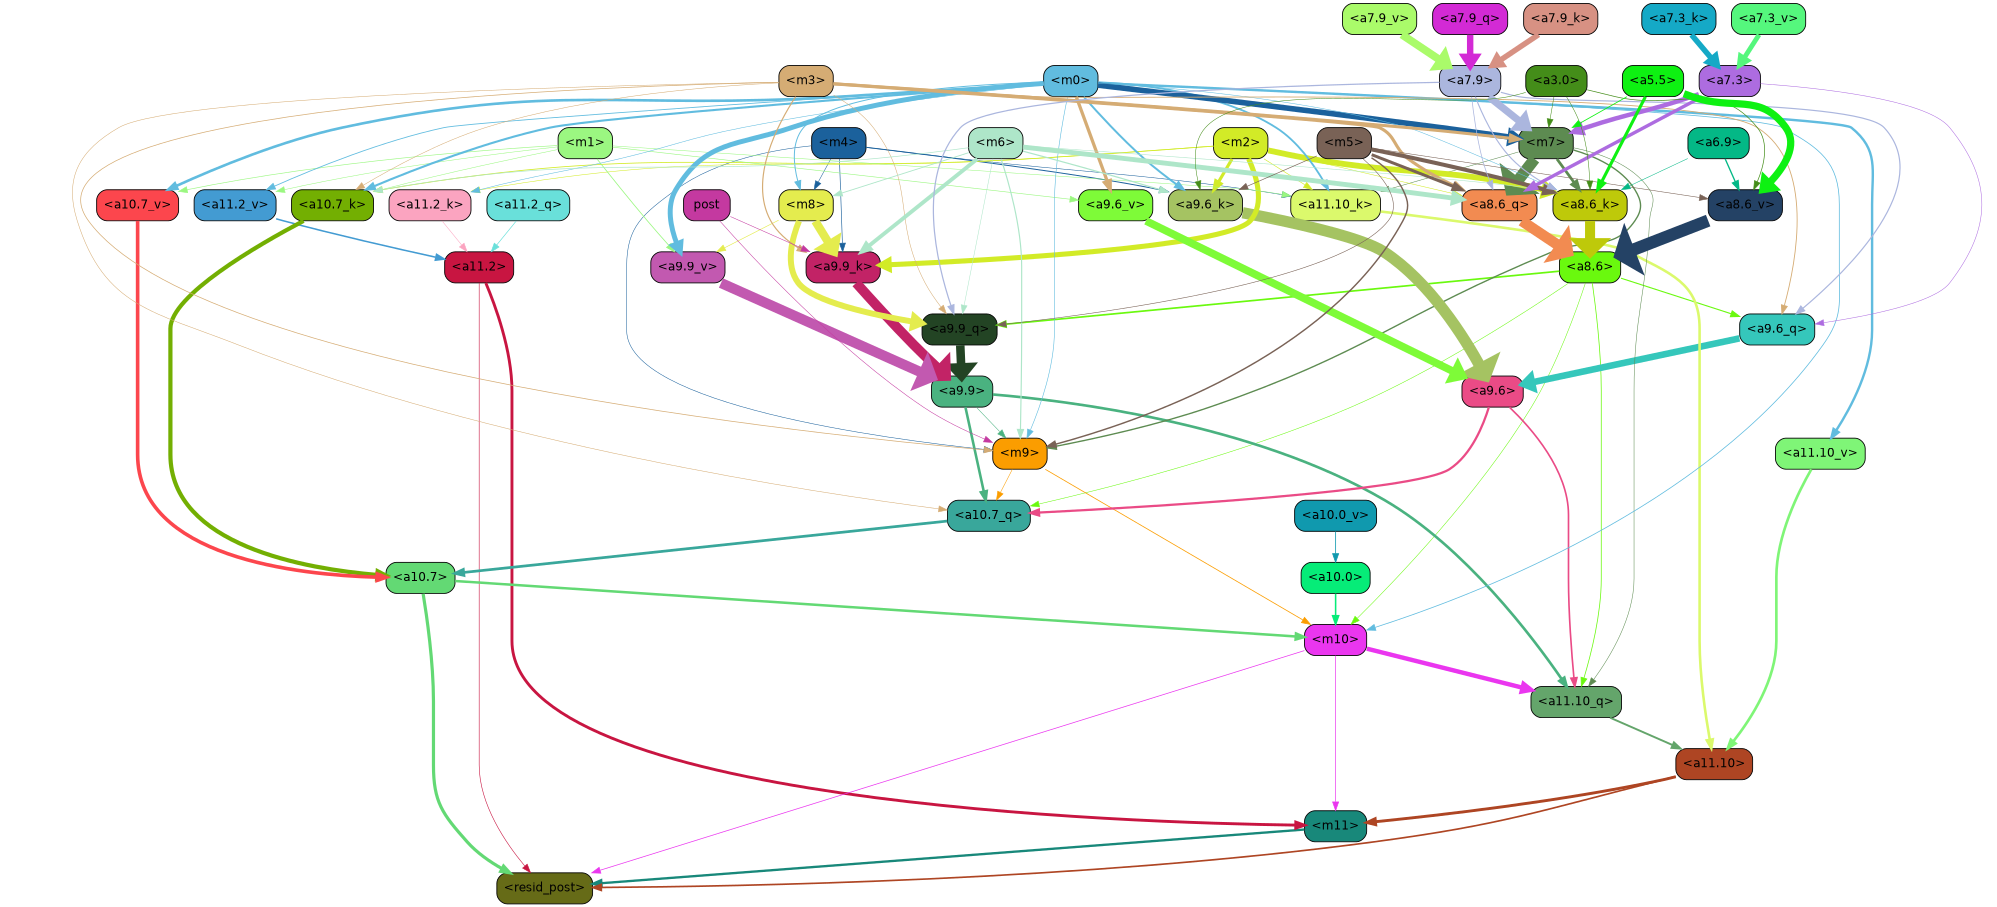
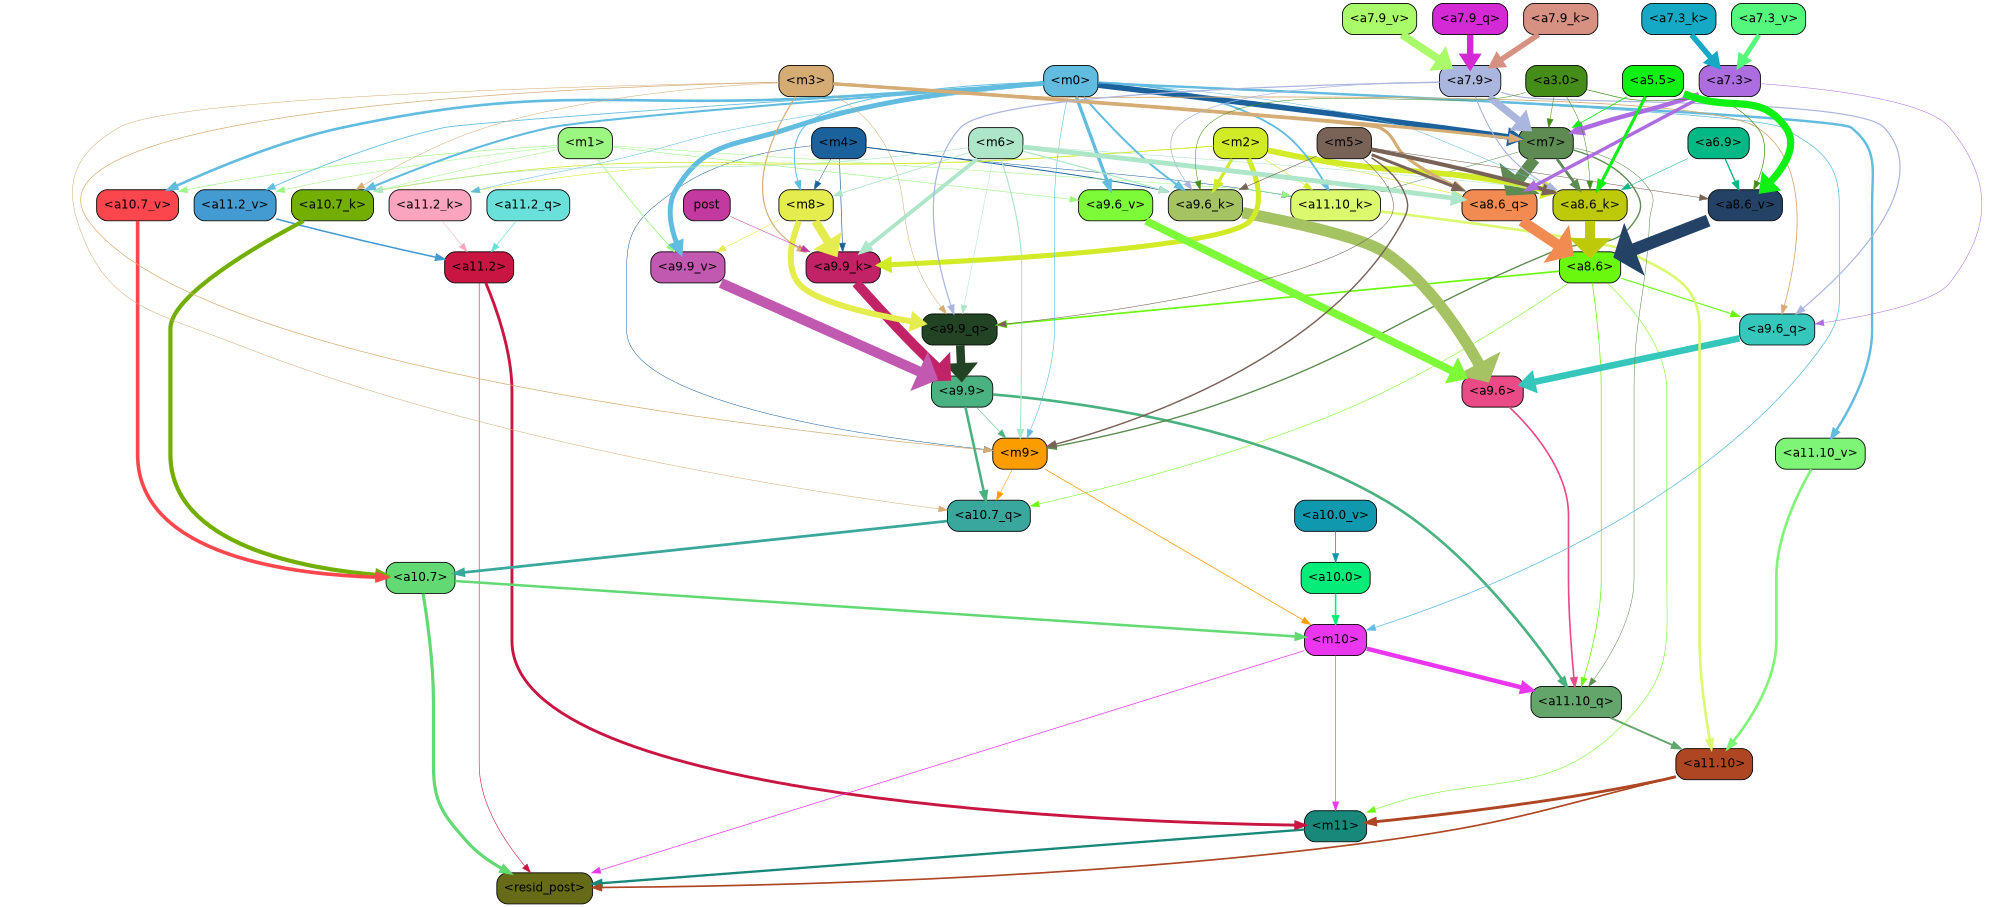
edge "<m0>" -> "<a9.6_v>": color #d5ac74 -> #61bcdf
edge "<a7.9>" -> "<a8.6_q>": now "<a7.9>" -> "<a9.6_k>"
edge "post" -> "<m9>": removed
edge "<a8.6>" -> "<m10>": now "<a8.6>" -> "<m11>"
edge "<a9.6>" -> "<a10.7_q>": removed
